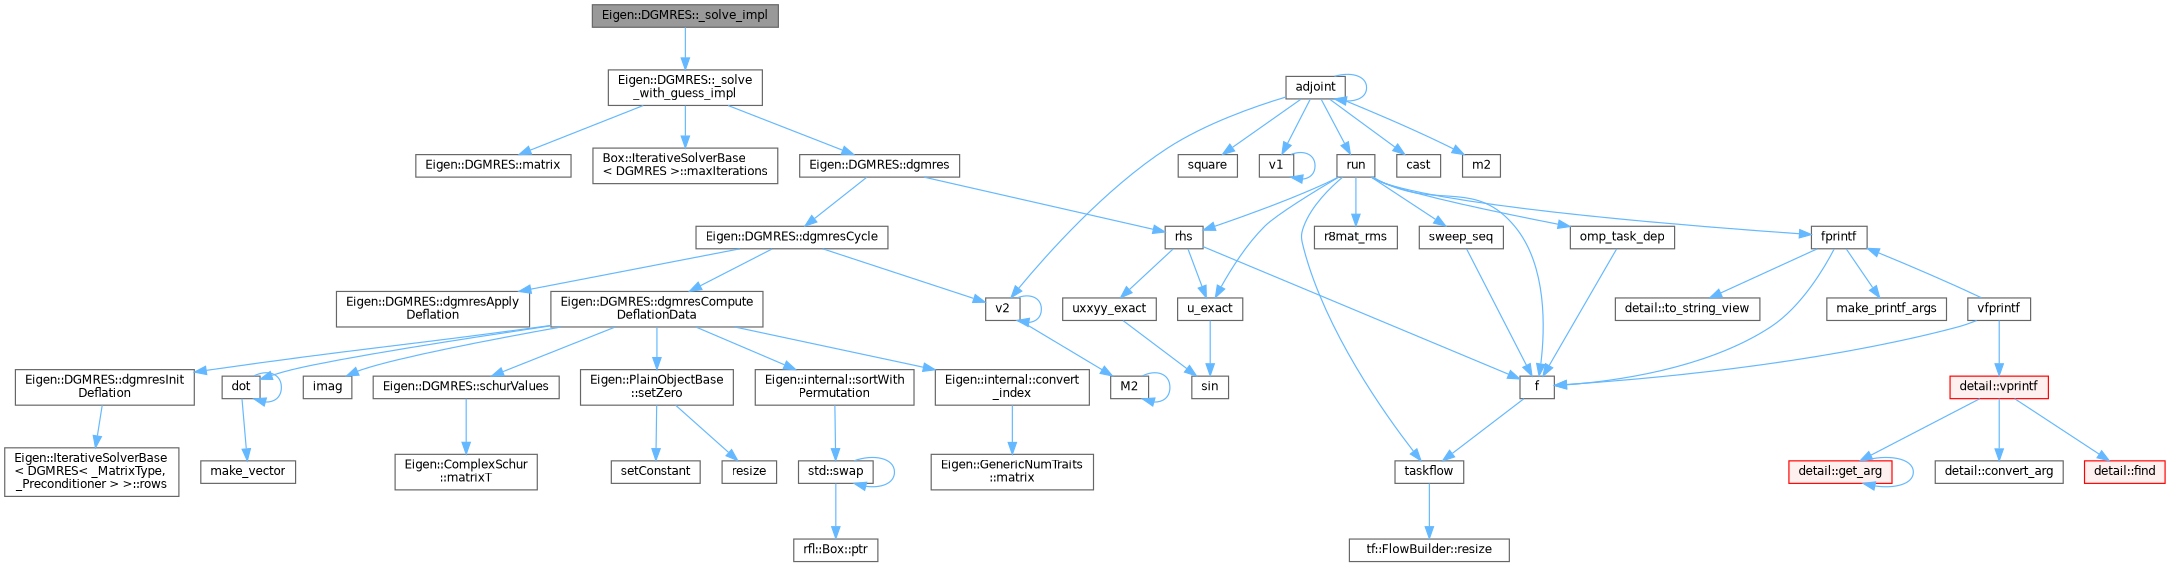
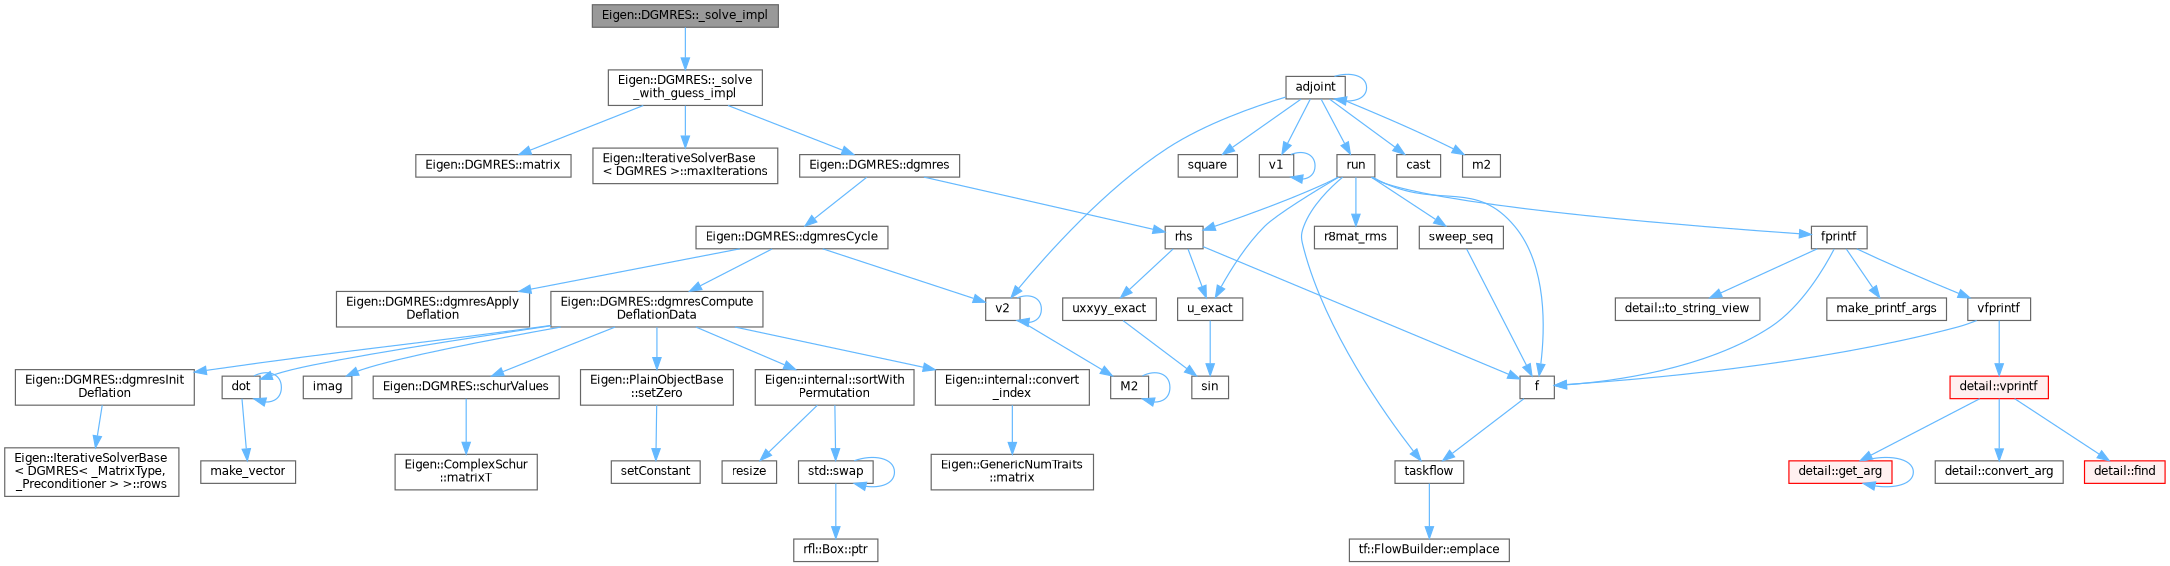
node "Box::IterativeSolverBase < DGMRES >::maxIterations": label "Box::IterativeSolverBase < DGMRES >::maxIterations" -> "Eigen::IterativeSolverBase < DGMRES >::maxIterations"
node "omp_task_dep": removed
edge "vfprintf" -> "fprintf": reversed
edge "Eigen::PlainObjectBase ::setZero" -> "resize": now "Eigen::internal::sortWith Permutation" -> "resize"
node "tf::FlowBuilder::resize": label "tf::FlowBuilder::resize" -> "tf::FlowBuilder::emplace"
